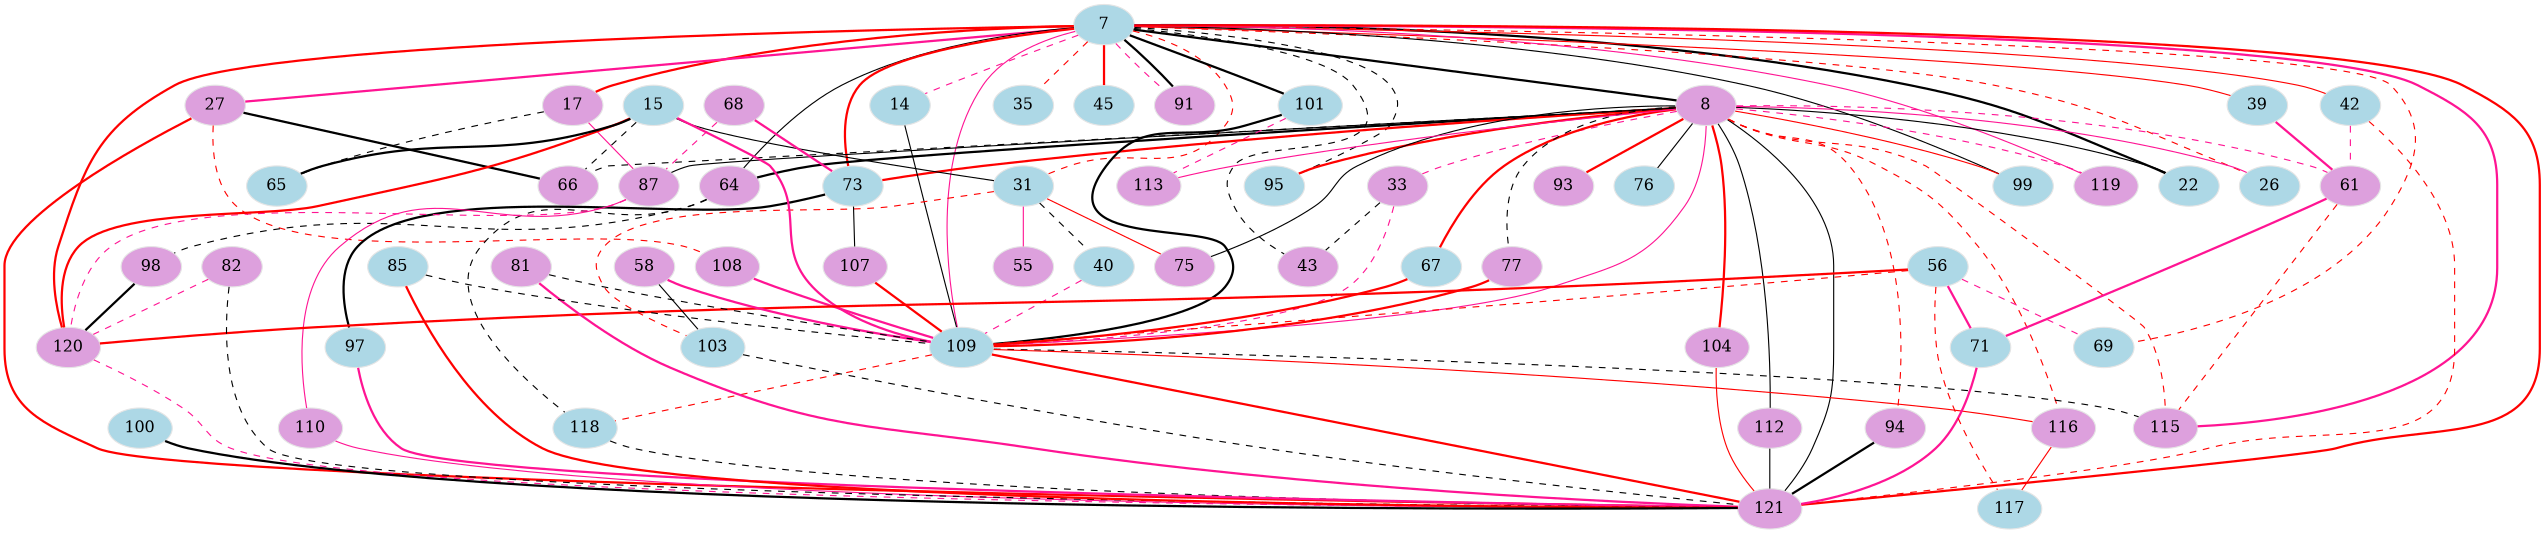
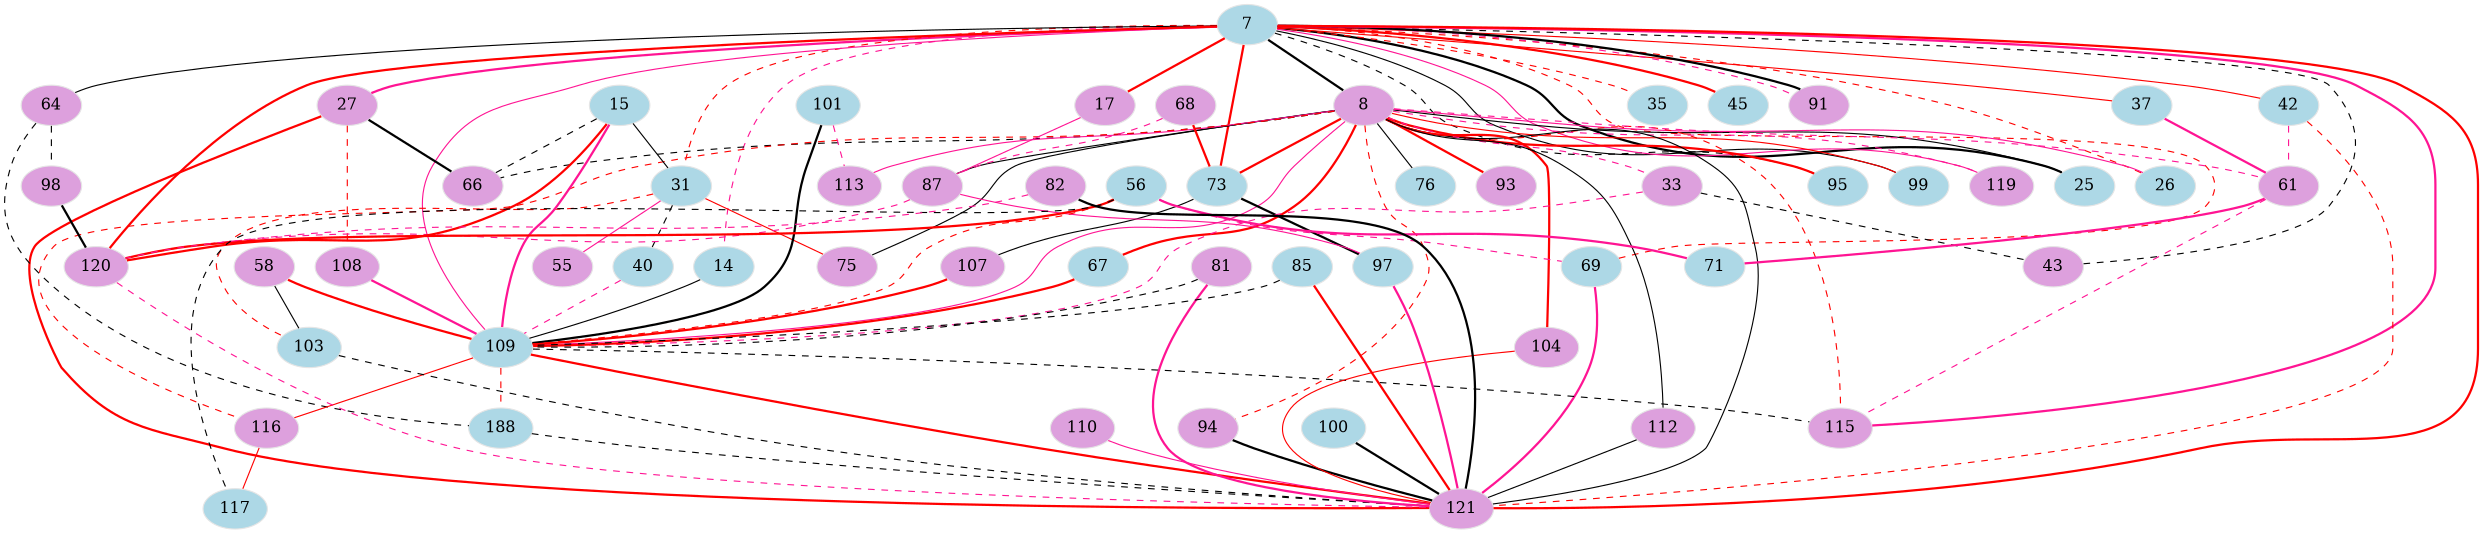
edge "7" -- "101": removed
node "39": label "39" -> "37"
edge "8" -- "64": removed
edge "68" -- "73": color deeppink -> red
node "65": removed
node "22": label "22" -> "25"
edge "87" -- "110": now "87" -- "97"
node "77": removed
edge "58" -- "109": color deeppink -> red
edge "61" -- "115": color red -> deeppink
edge "56" -- "117": color red -> black
node "118": label "118" -> "188"
edge "71" -- "121": now "69" -- "121"
edge "82" -- "121": style dashed -> bold
